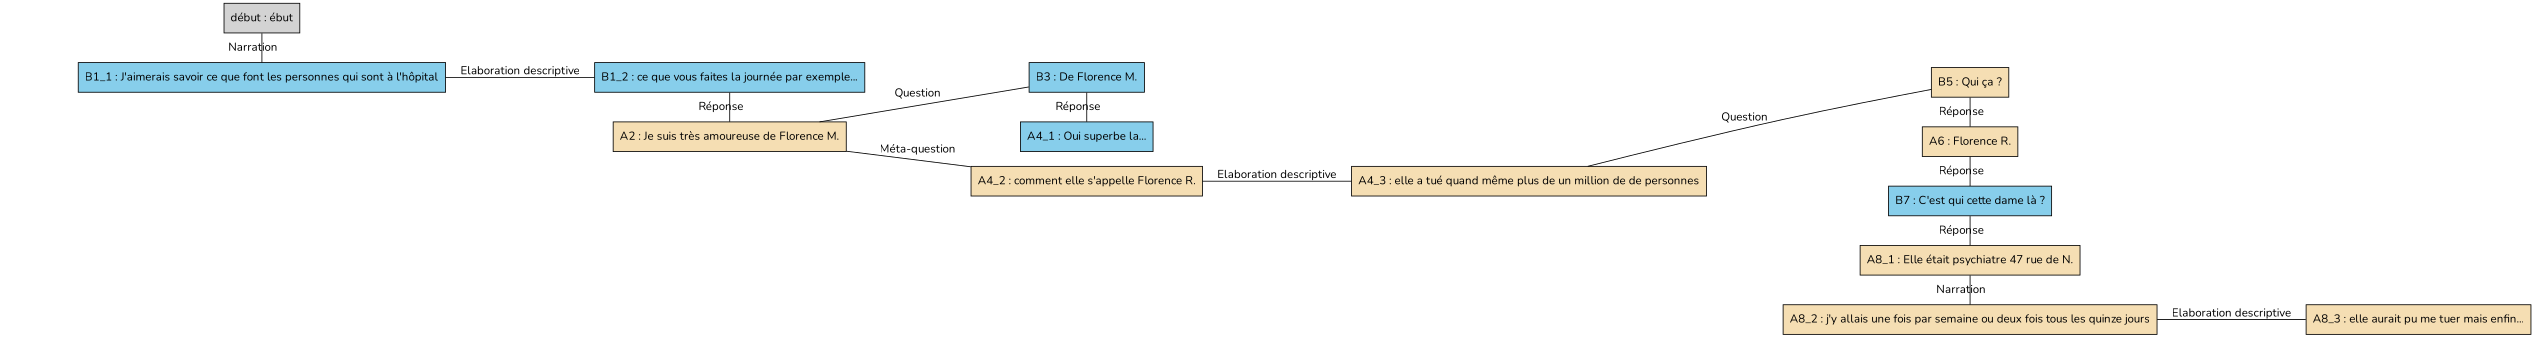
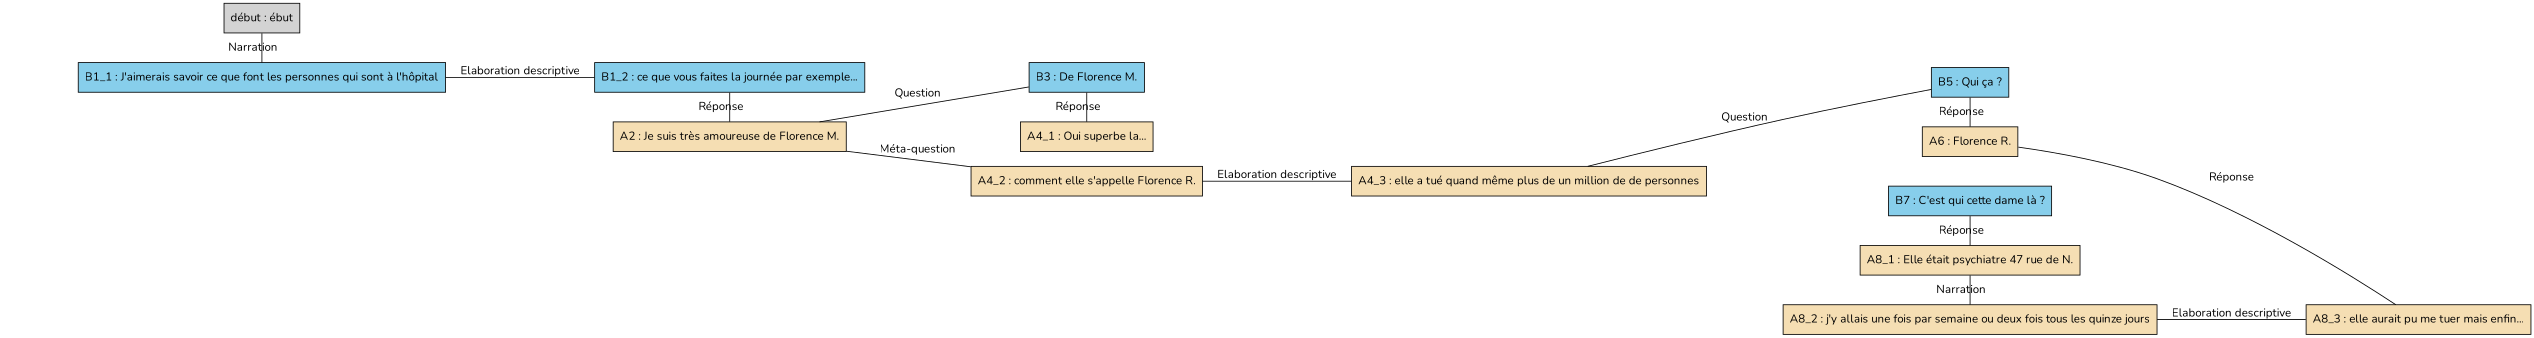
node "B5 : Qui ça ?": fillcolor wheat -> skyblue
node "A4_1 : Oui superbe la...": fillcolor skyblue -> wheat
edge "A6 : Florence R." -- "B7 : C'est qui cette dame là ?": now "A6 : Florence R." -- "A8_3 : elle aurait pu me tuer mais enfin..."
